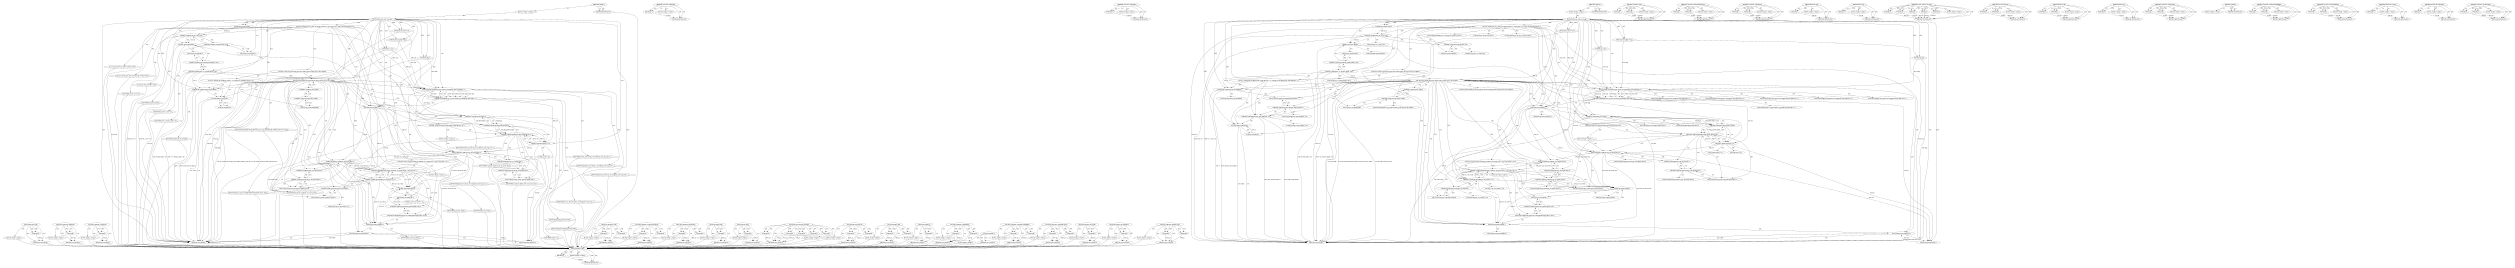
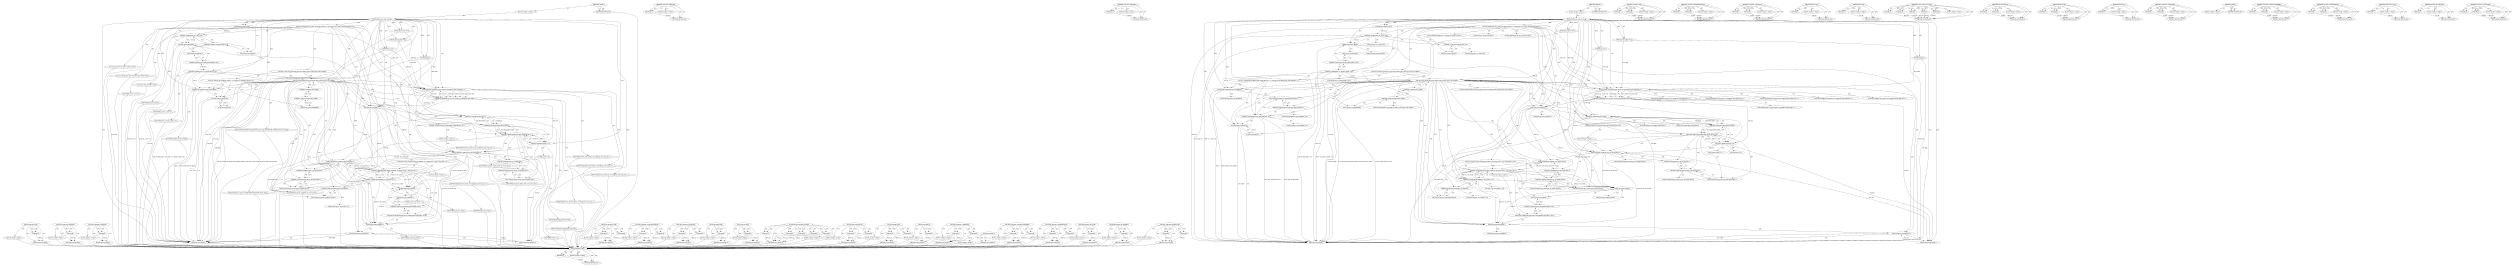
edge "(<operator>.assignment,msg->msg_namelen = 0)" -> "(<operator>.indirectFieldAccess,msg->msg_namelen)": now "(<operator>.assignment,msg->msg_namelen = 0)" -> "(FIELD_IDENTIFIER,msg_namelen,msg_namelen)"
